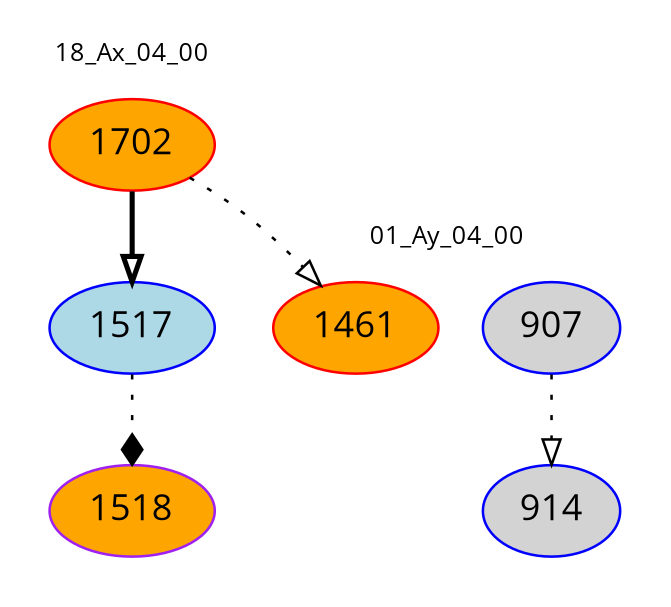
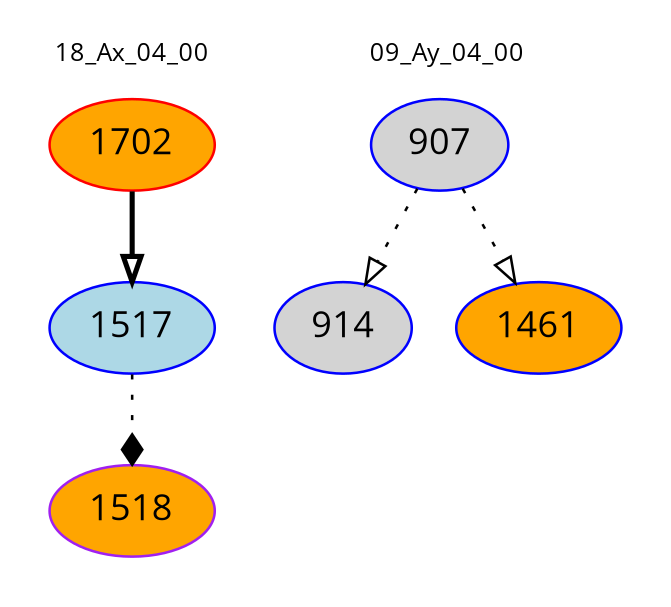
edge "1702" -> "1461": now "907" -> "1461"
cluster "01_Ay_04_00": label "01_Ay_04_00" -> "09_Ay_04_00"
node "1461": color red -> blue
